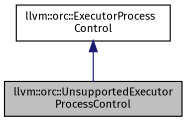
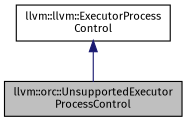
node "llvm::orc::ExecutorProcess Control": label "llvm::orc::ExecutorProcess Control" -> "llvm::llvm::ExecutorProcess Control"
